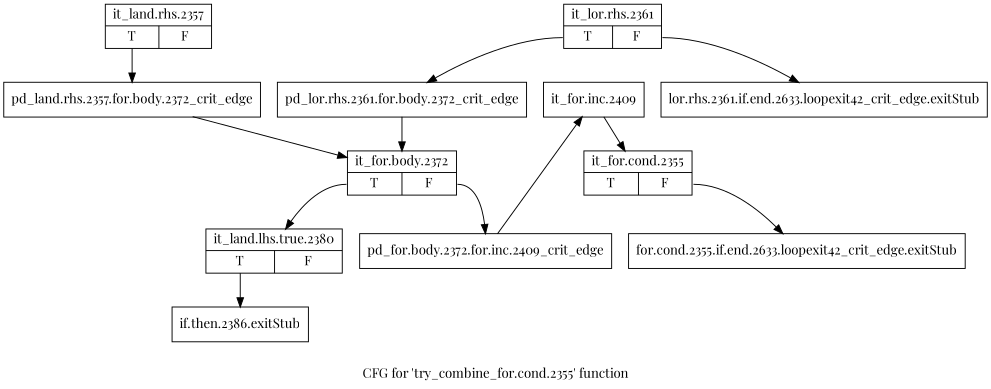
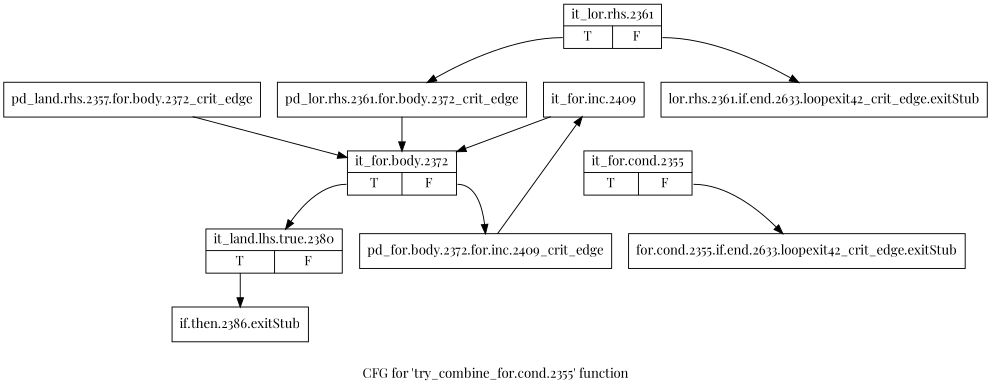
node "it_land.rhs.2357": removed
edge "it_for.inc.2409" -> "it_for.cond.2355": now "it_for.inc.2409" -> "it_for.body.2372"
